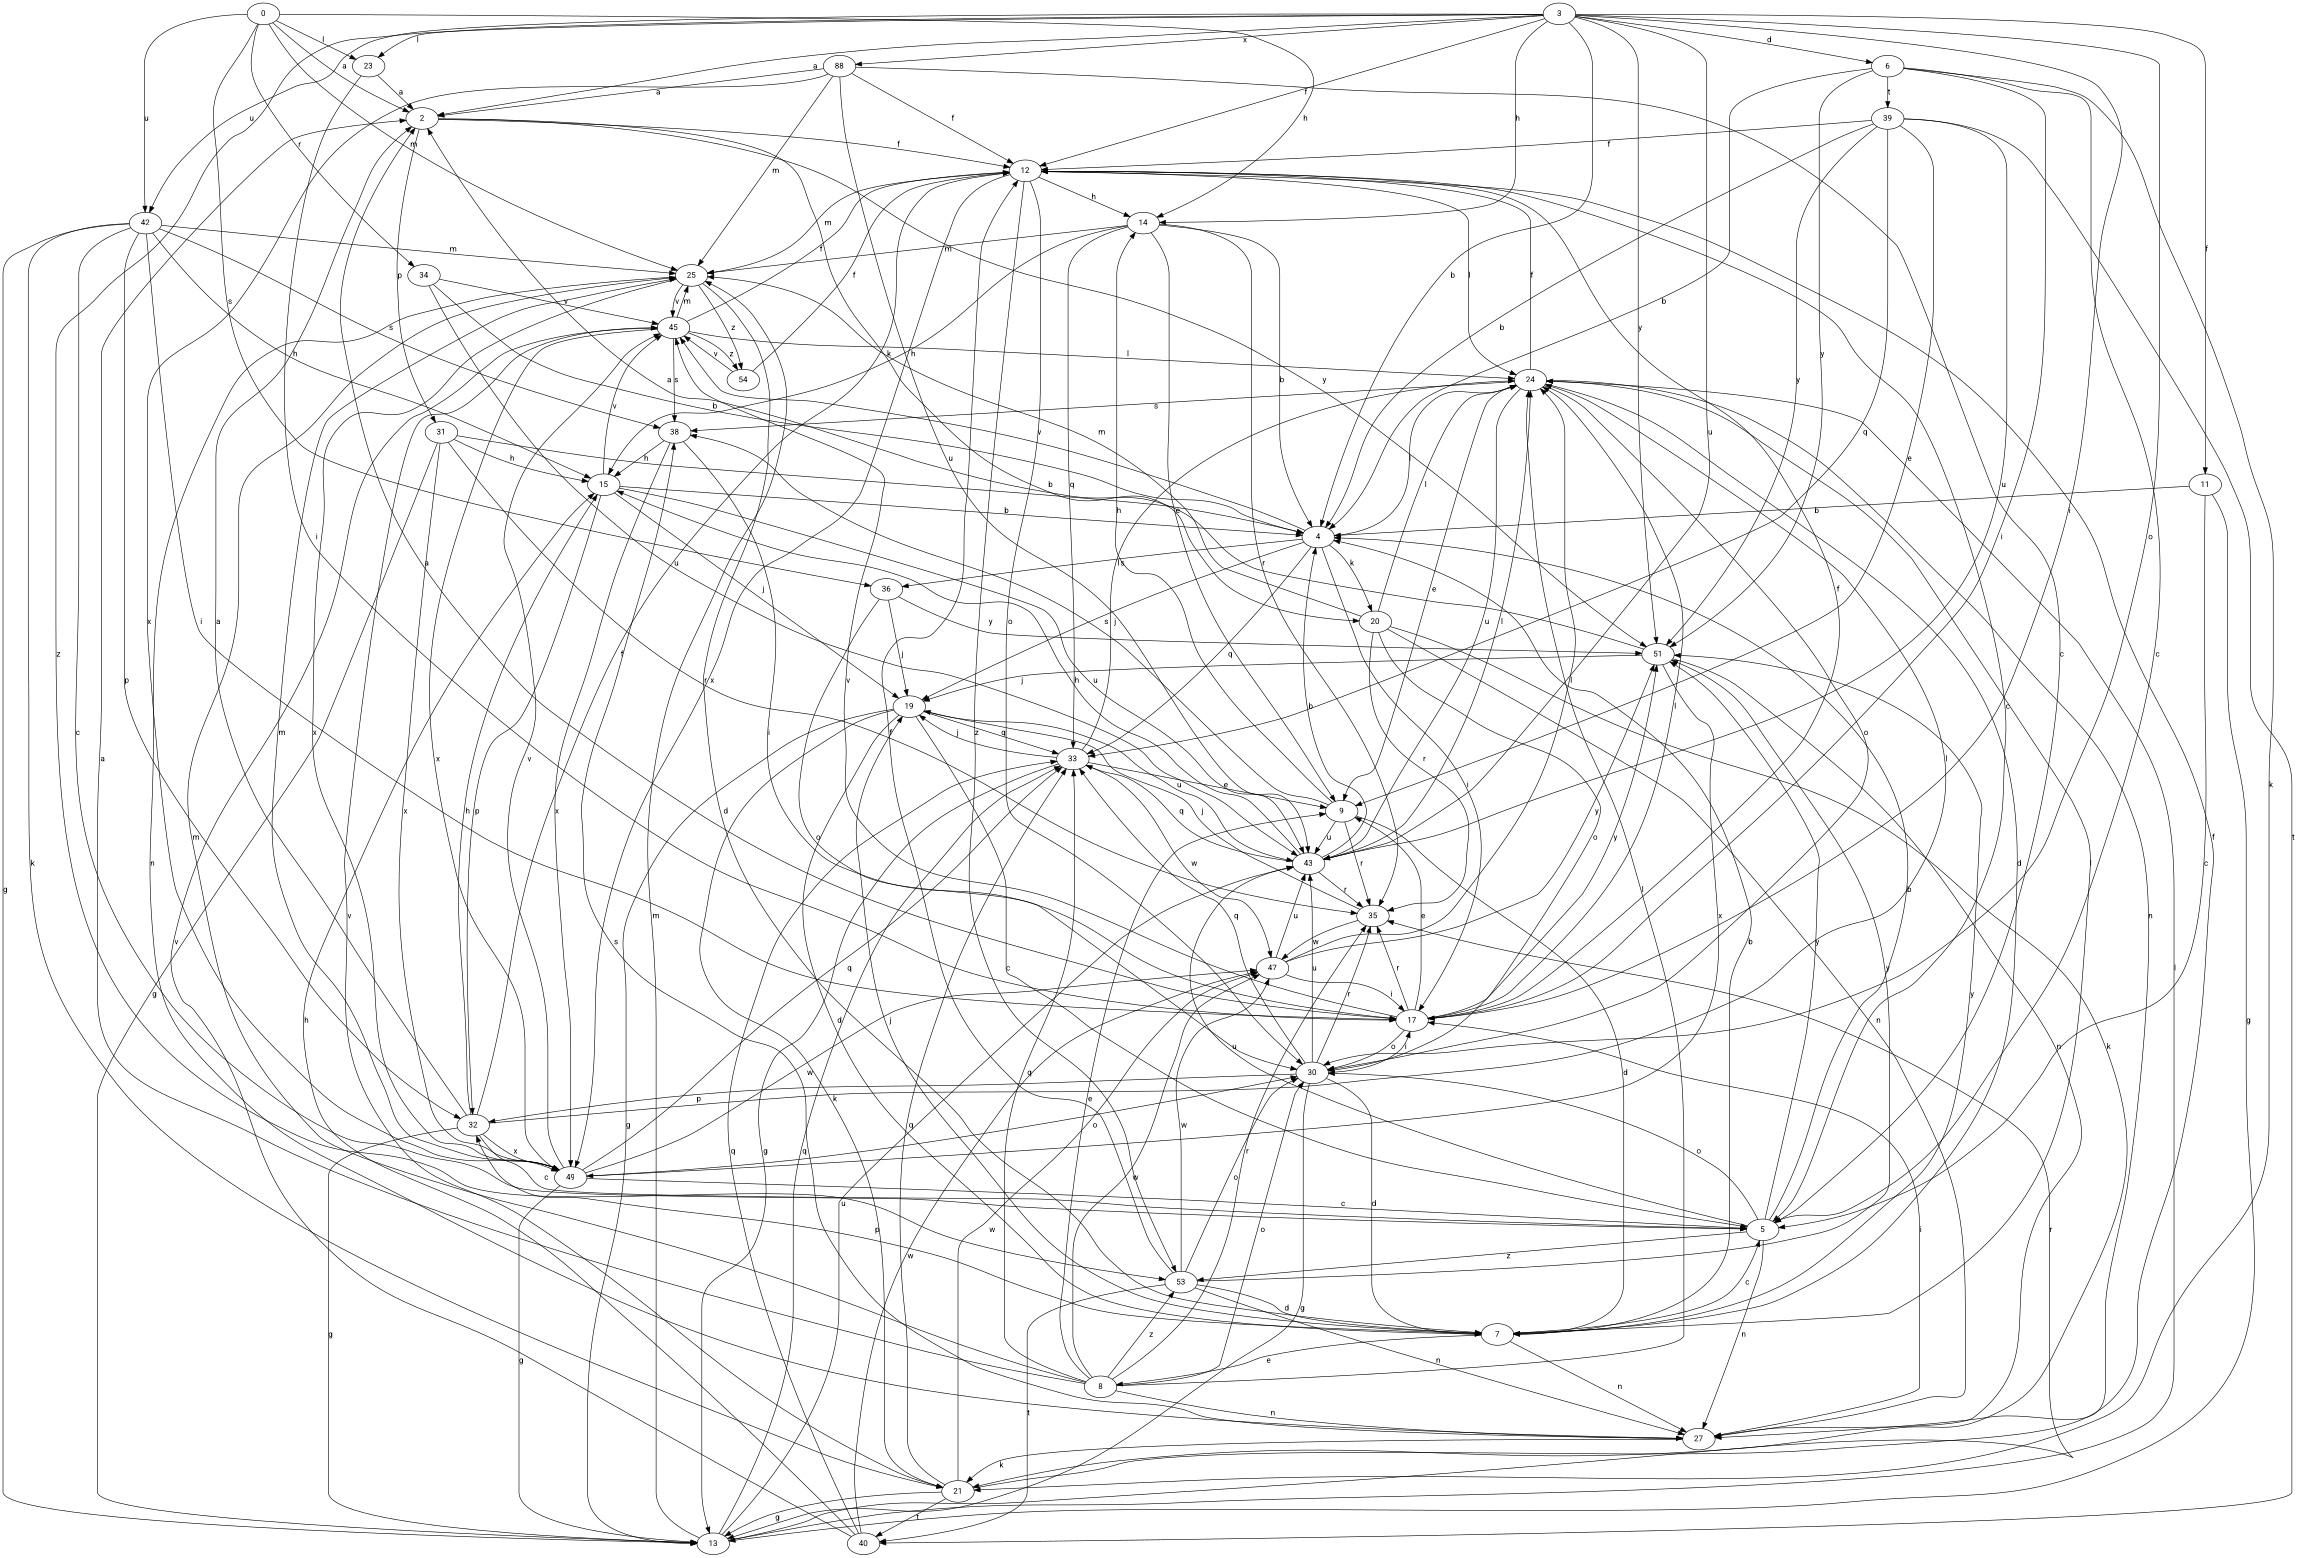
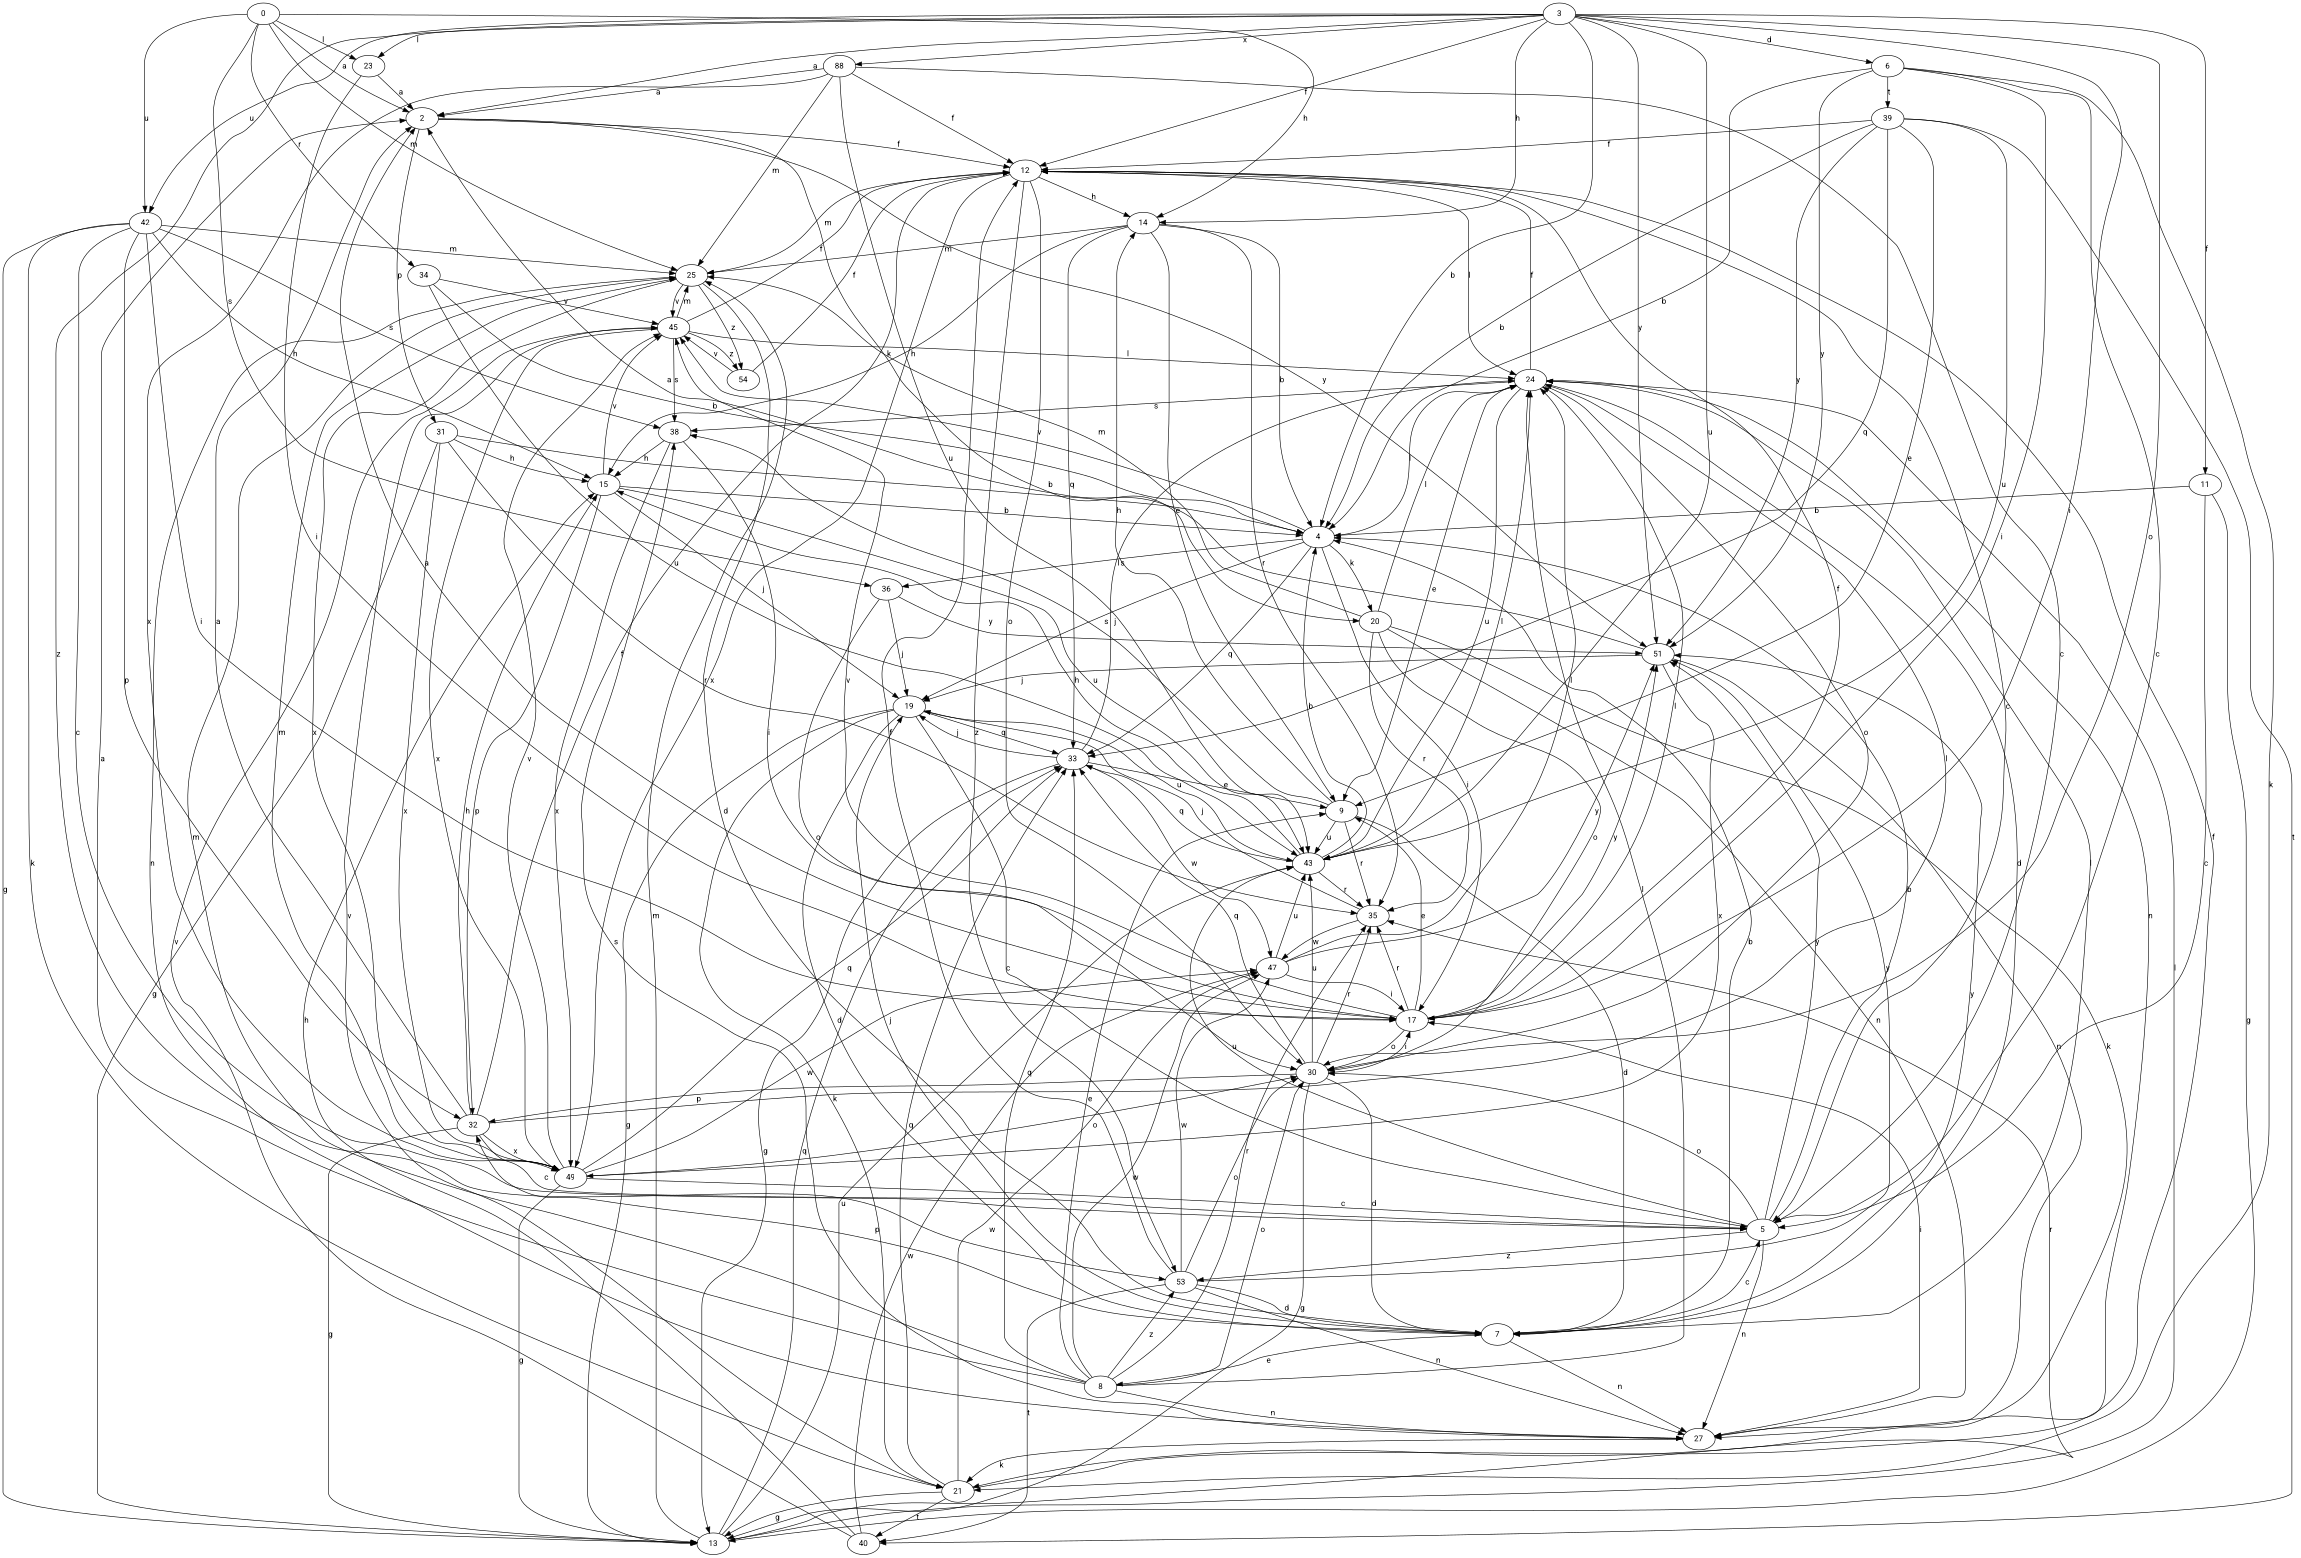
edge "40" -> "33": removed, label "q"
